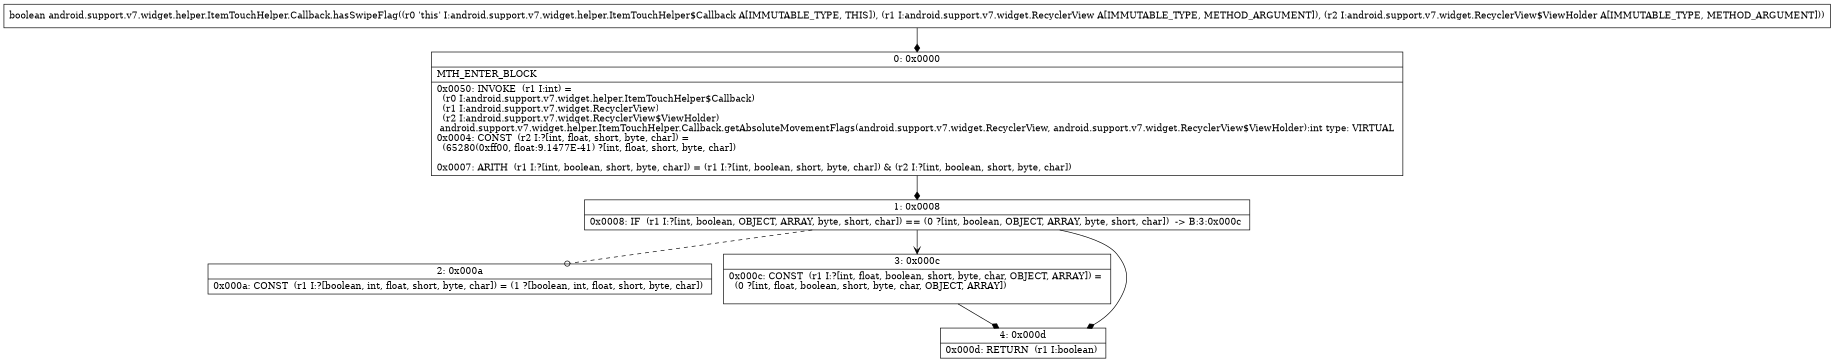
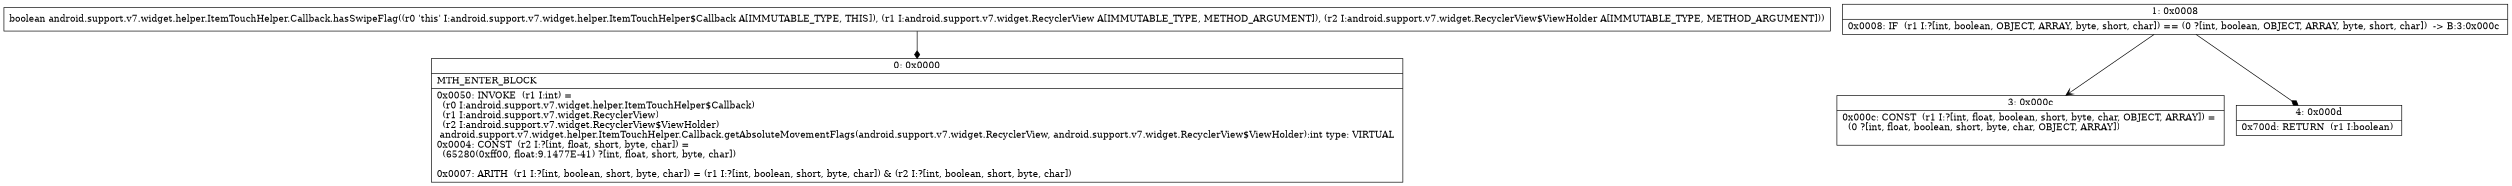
edge "0: 0x0000" -> "1: 0x0008": removed
node "2: 0x000a": removed
edge "3: 0x000c" -> "4: 0x000d": removed
node "4: 0x000d": text "0x000d: RETURN  (r1 I:boolean)" -> "0x700d: RETURN  (r1 I:boolean)"
